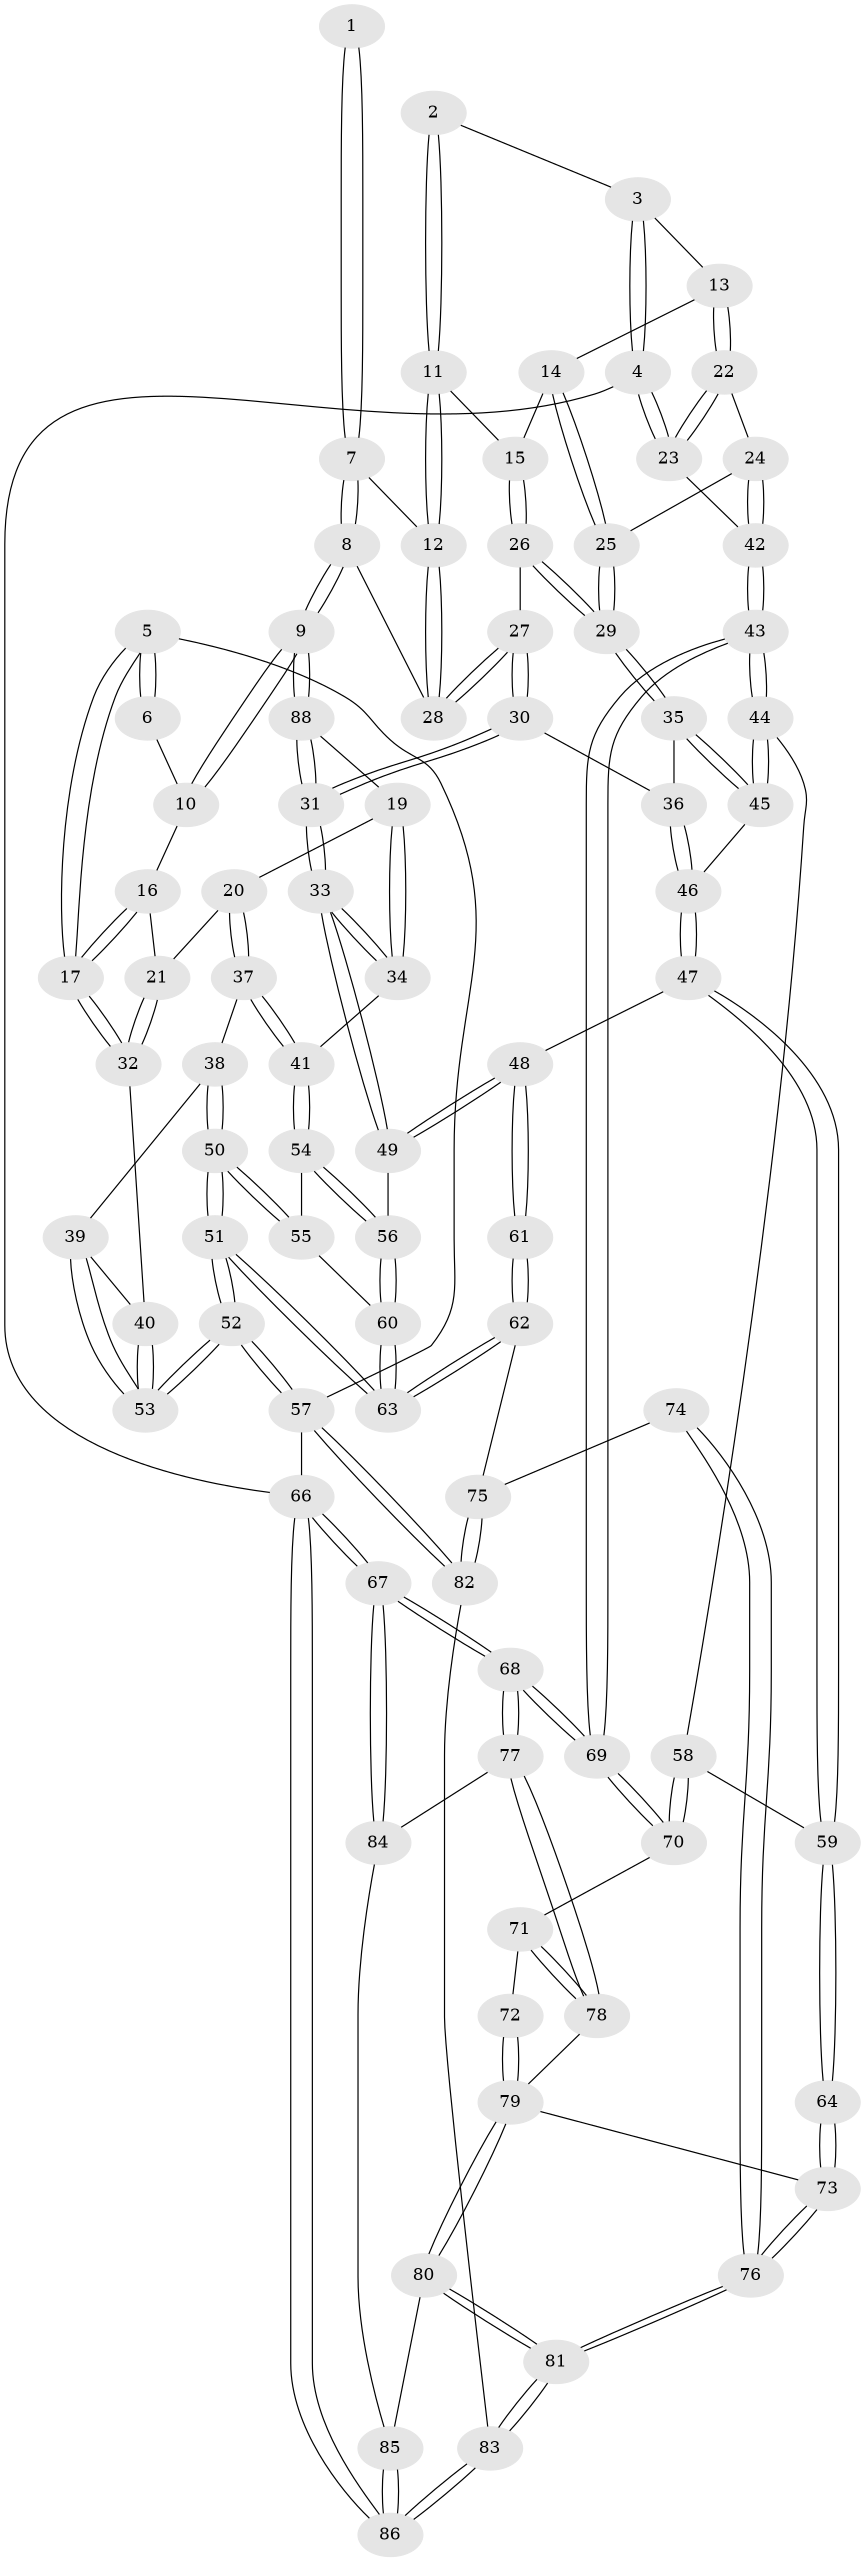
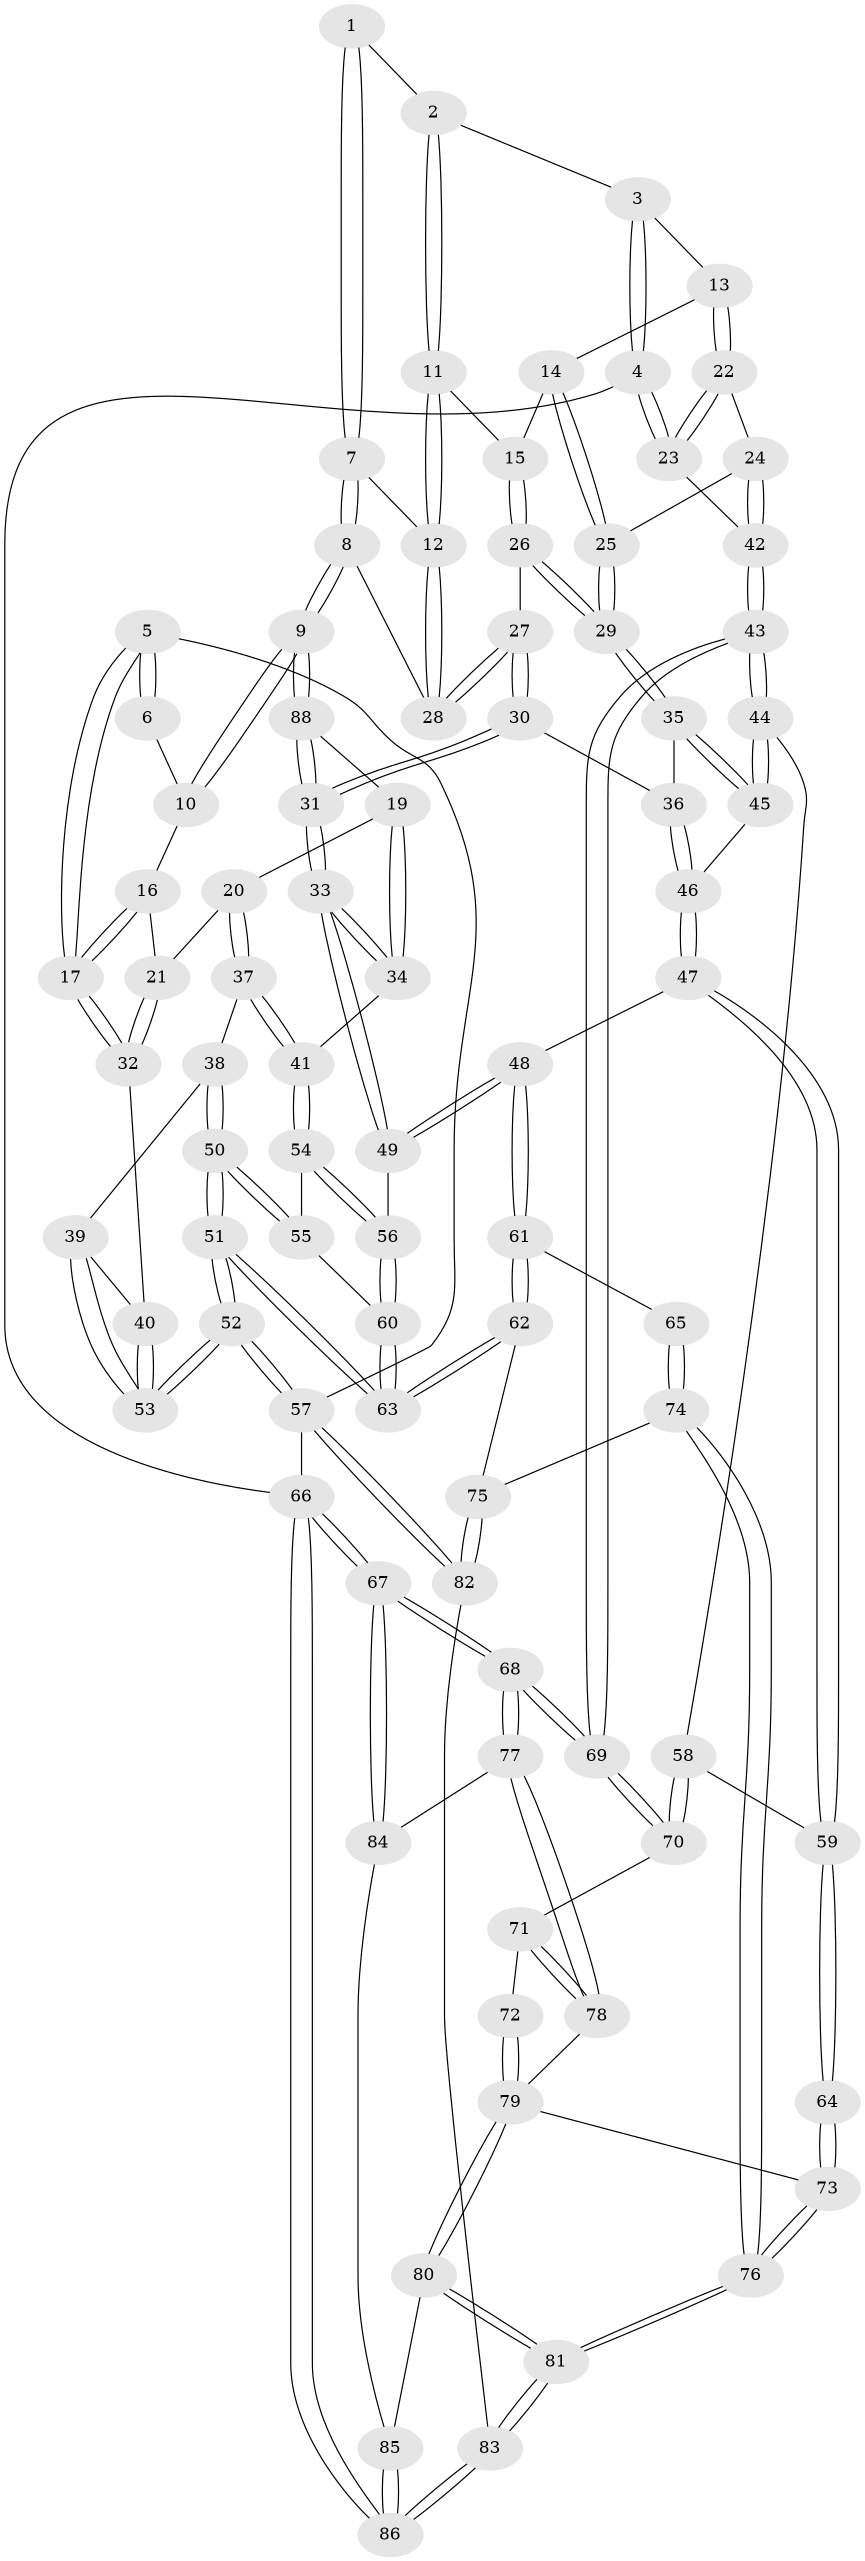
edge "1" -- "2": added
node "65": added
